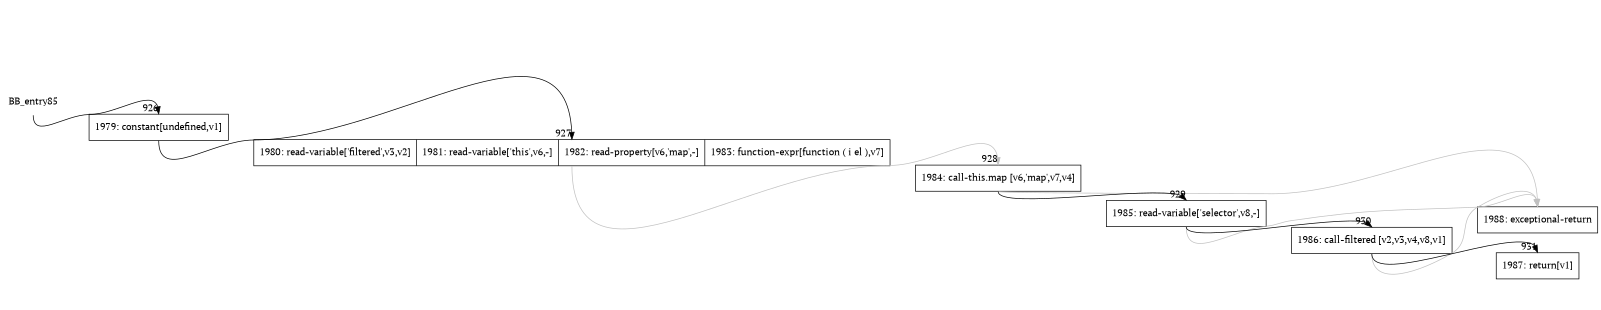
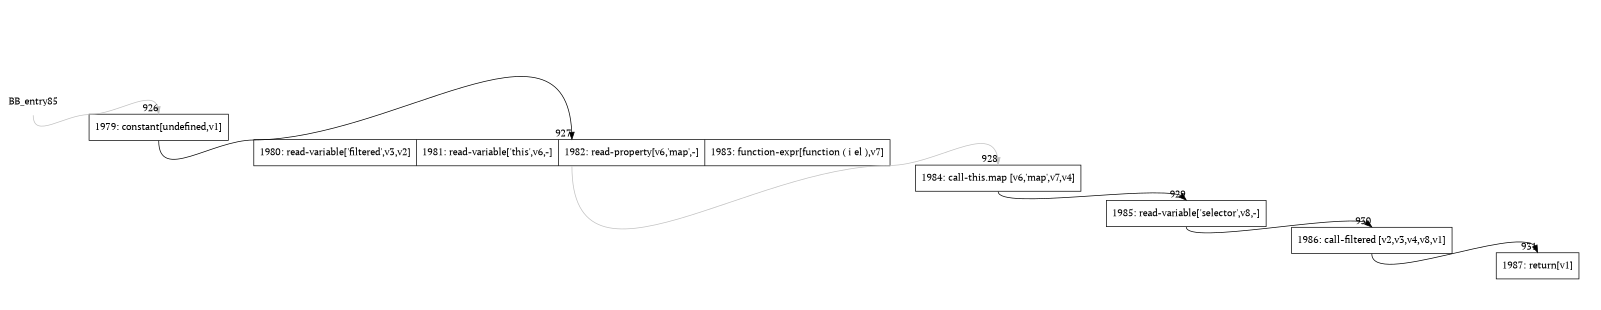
edge "BB_entry85" -> "1979: constant[undefined,v1]": color black -> gray
node "1988: exceptional-return": removed
